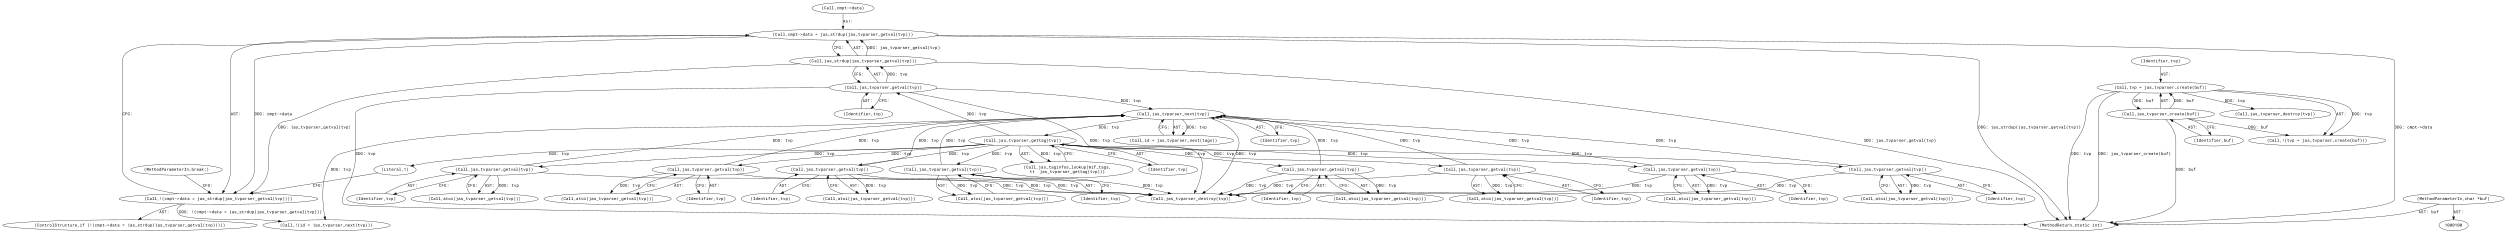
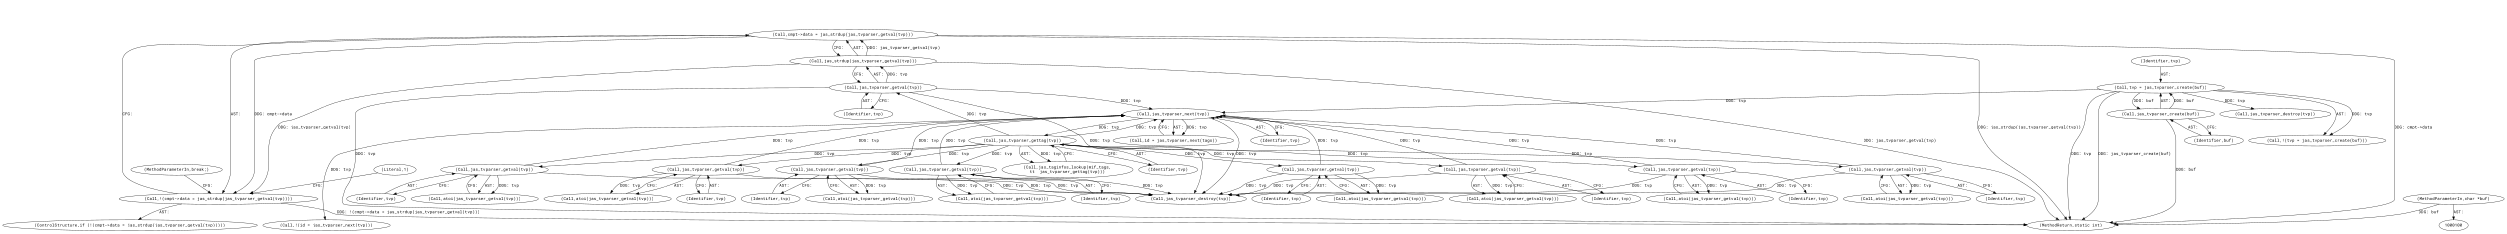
node "(Call,cmpt->data)": removed
edge "(Call,tvp = jas_tvparser_create(buf))" -> "(Call,jas_tvparser_next(tvp))": added, label "DDG: tvp"
edge "(Call,jas_tvparser_create(buf))" -> "(Call,!(tvp = jas_tvparser_create(buf)))": removed, label "DDG: buf"
edge "(Call,jas_tvparser_gettag(tvp))" -> "(Literal,1)": now "(Call,jas_tvparser_gettag(tvp))" -> "(Call,jas_tvparser_next(tvp))"
edge "(MethodParameterIn,char *buf)" -> "(MethodReturn,static int)": label "AST: buf" -> "DDG: buf"
edge "(Call,!(cmpt->data = jas_strdup(jas_tvparser_getval(tvp))))" -> "(Call,!(id = jas_tvparser_next(tvp)))": now "(Call,!(cmpt->data = jas_strdup(jas_tvparser_getval(tvp))))" -> "(MethodReturn,static int)"
